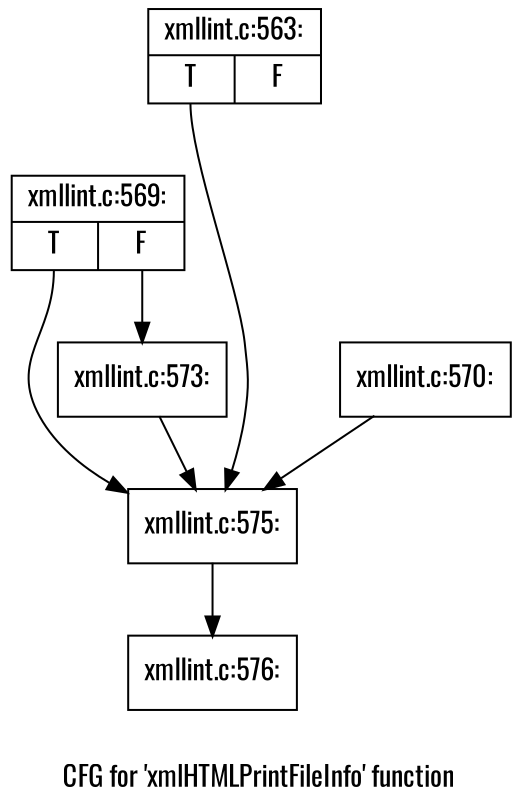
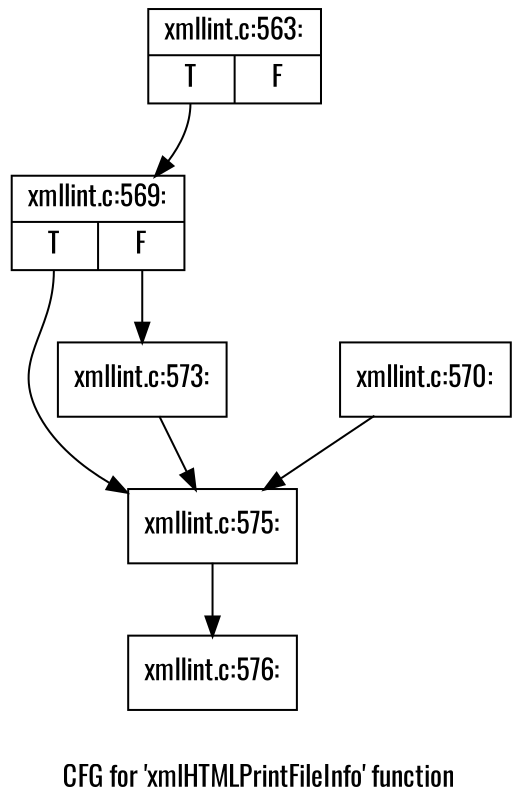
edge "xmllint.c:563:" -> "xmllint.c:575:": now "xmllint.c:563:" -> "xmllint.c:569:"
